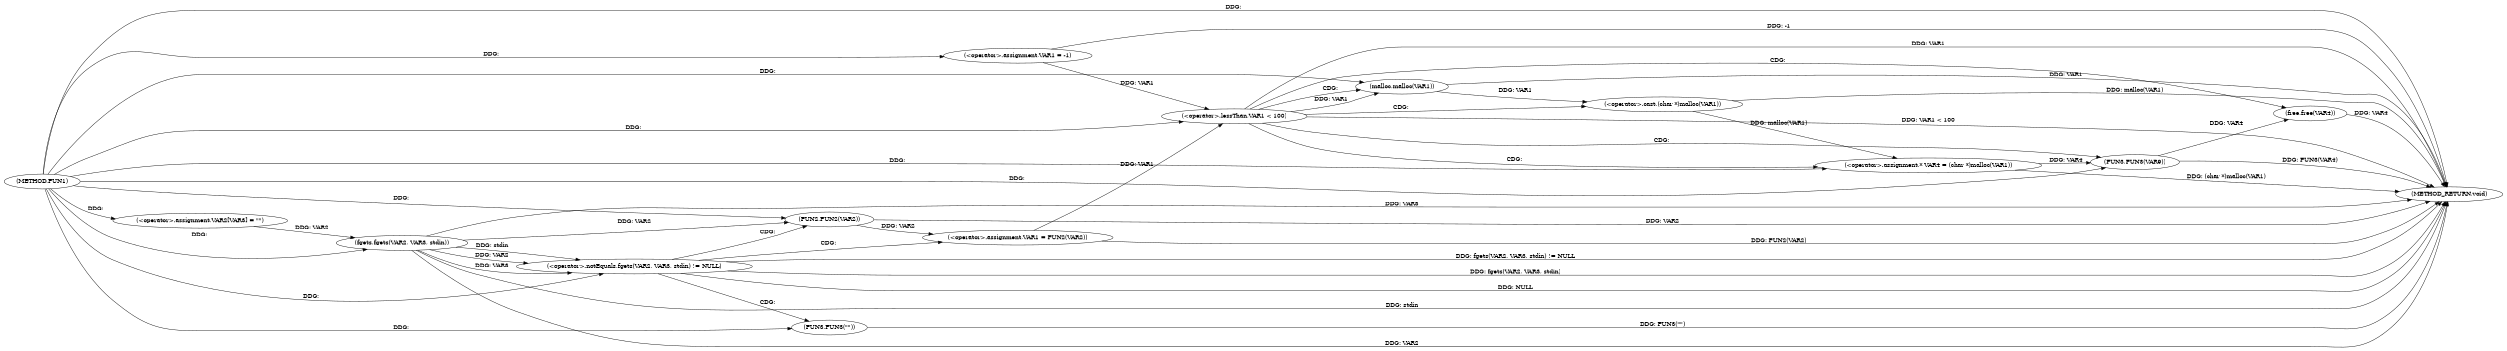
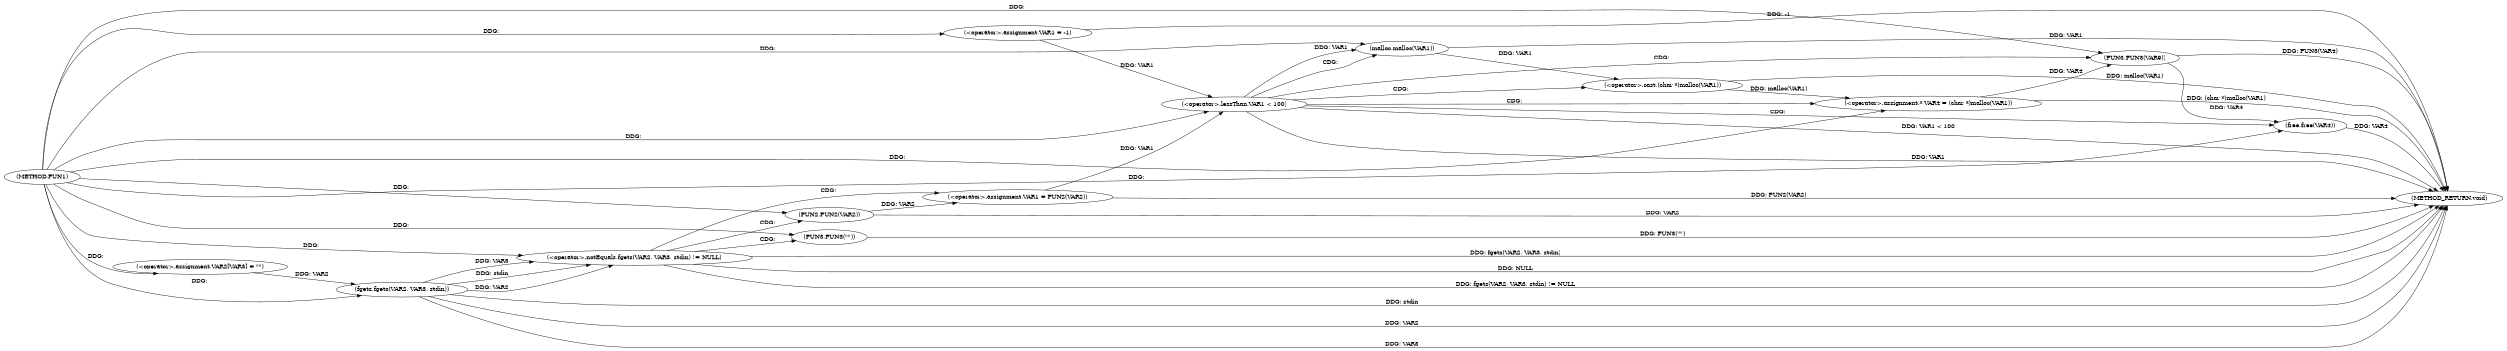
edge "(METHOD,FUN1)" -> "(METHOD_RETURN,void)": now "(METHOD,FUN1)" -> "(free,free(VAR4))"
edge "(fgets,fgets(VAR2, VAR3, stdin))" -> "(FUN2,FUN2(VAR2))": removed, label "DDG: VAR2"
